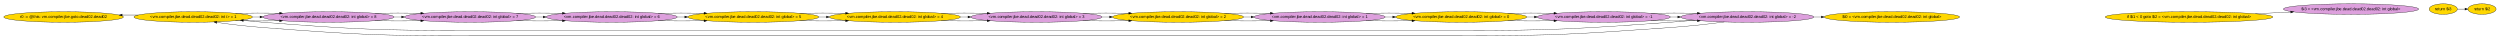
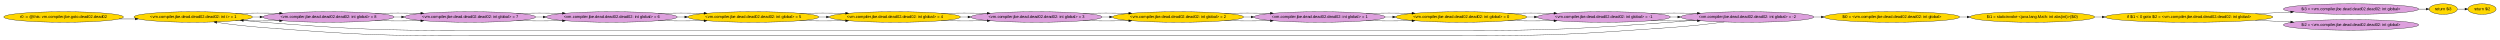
edge "$i3 = <vm.compiler.jbe.dead.dead02.dead02: int global>" -> "return $i3": added
edge "<vm.compiler.jbe.dead.dead02.dead02: int i> = 1" -> "r0 := @this: vm.compiler.jbe.goto.dead02.dead02": reversed
node "$i1 = staticinvoke <java.lang.Math: int abs(int)>($i0)": added
node "$i2 = <vm.compiler.jbe.dead.dead02.dead02: int global>": added
